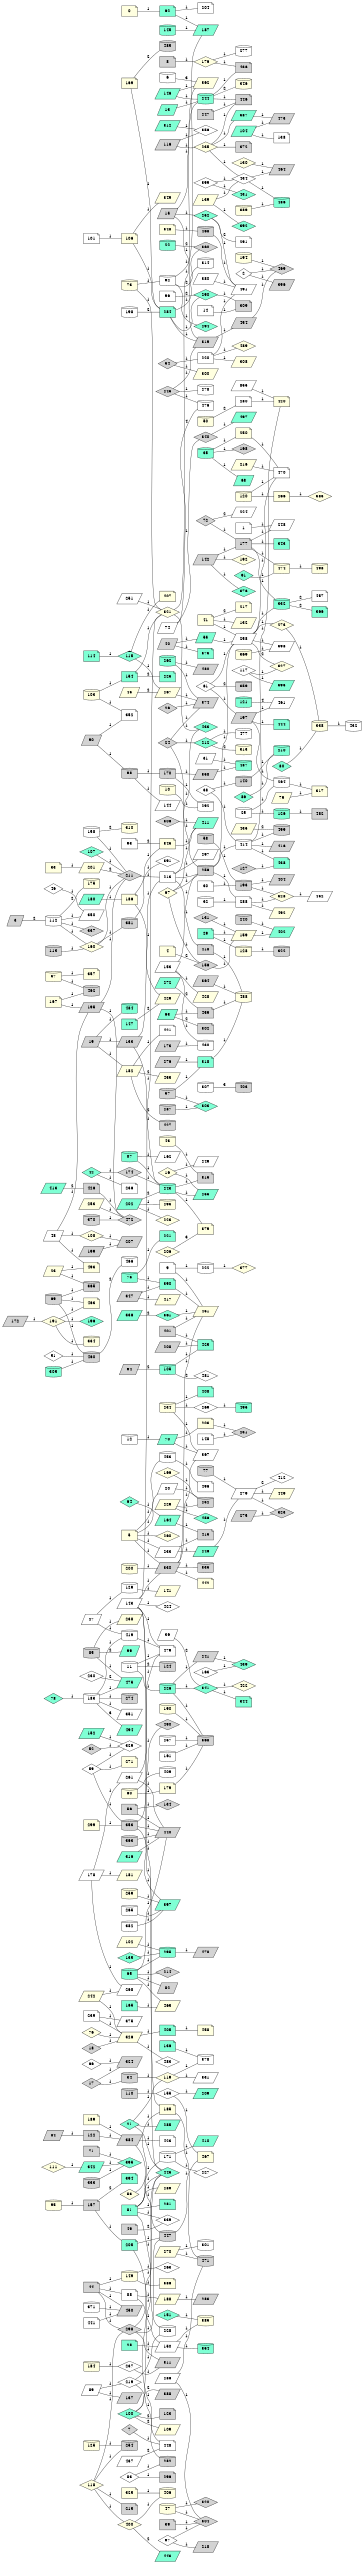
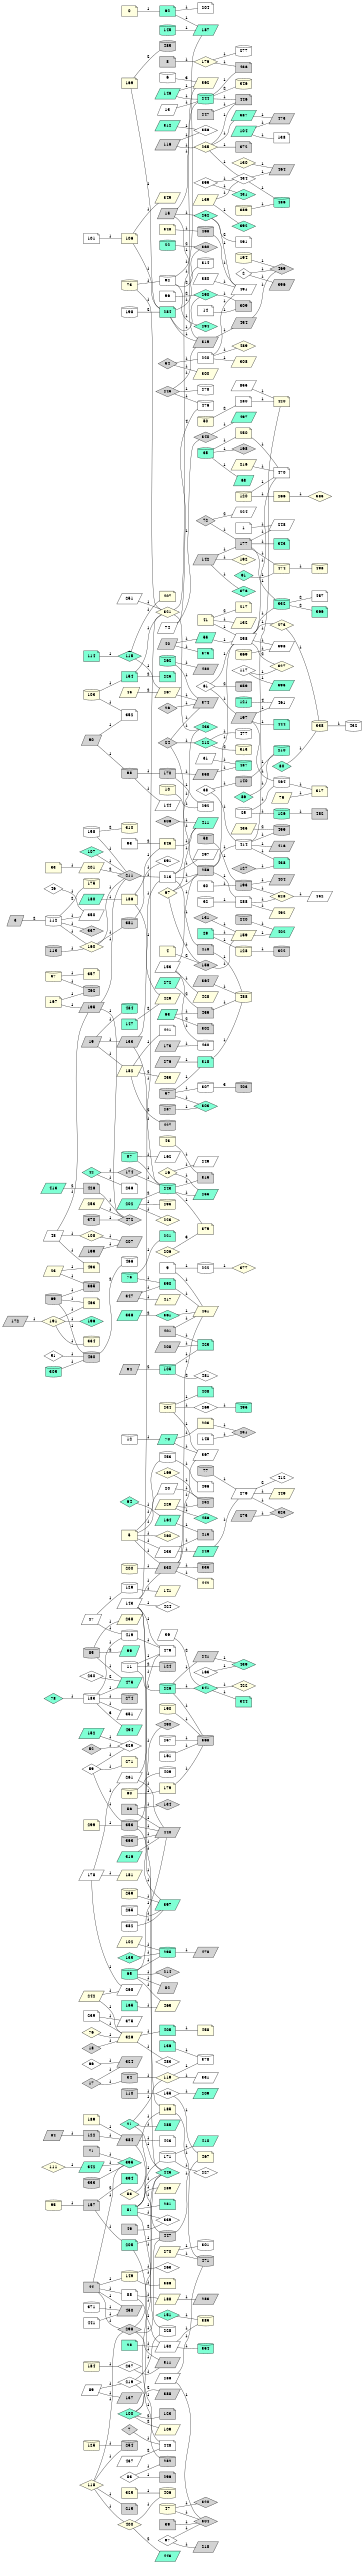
node "13": fillcolor aquamarine -> white
edge "307" -- "57": added, label "1"
edge "395" -- "44": added, label "1"
